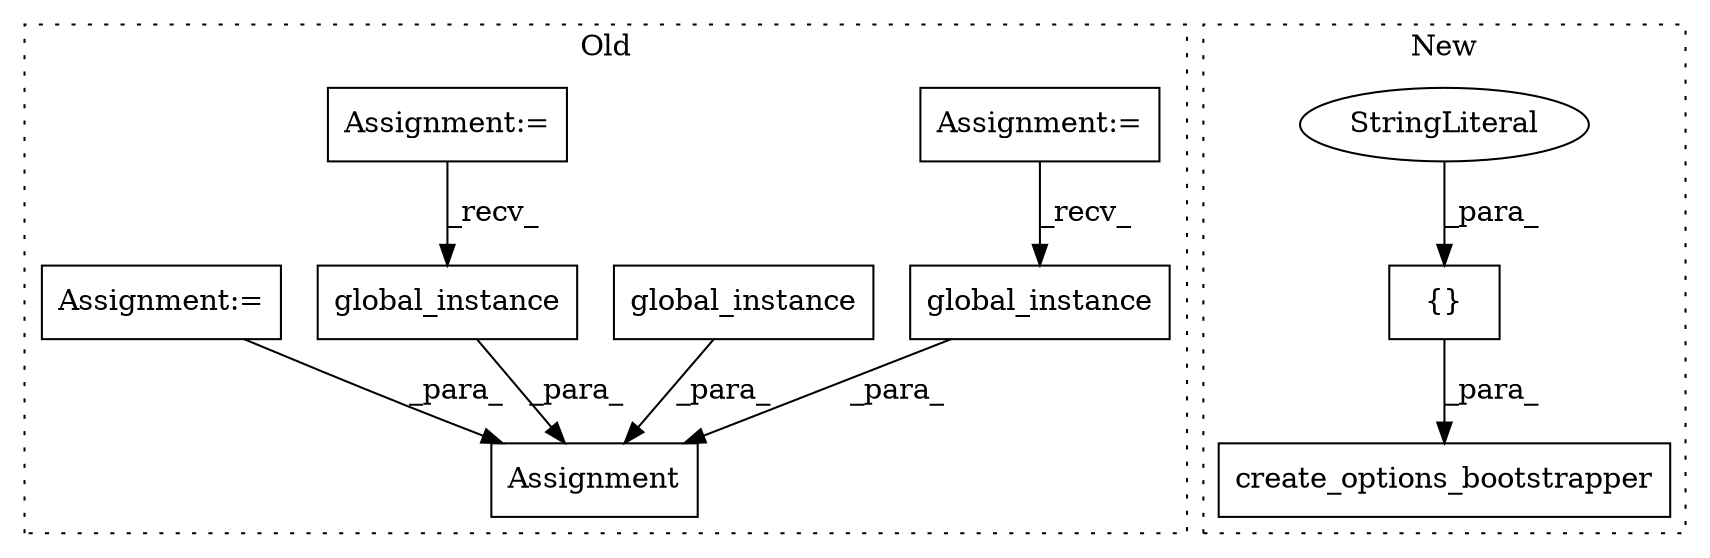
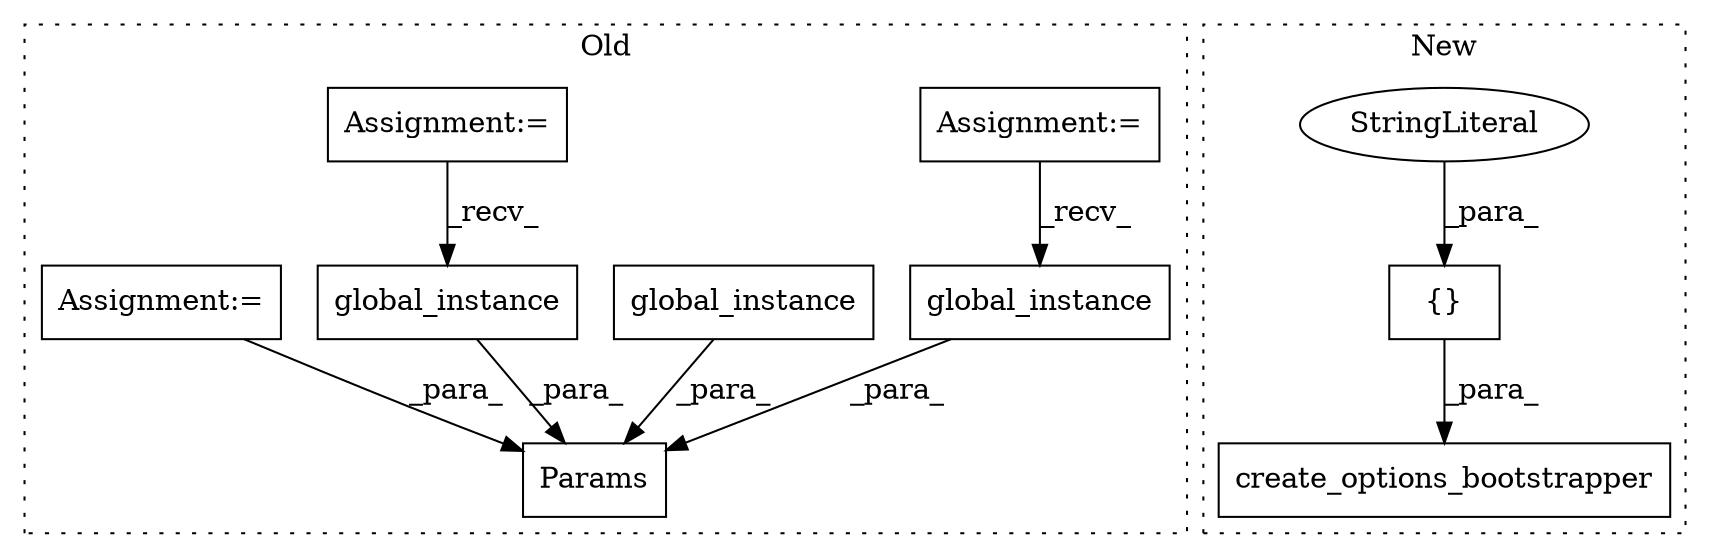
node "Assignment": label "Assignment" -> "Params"
